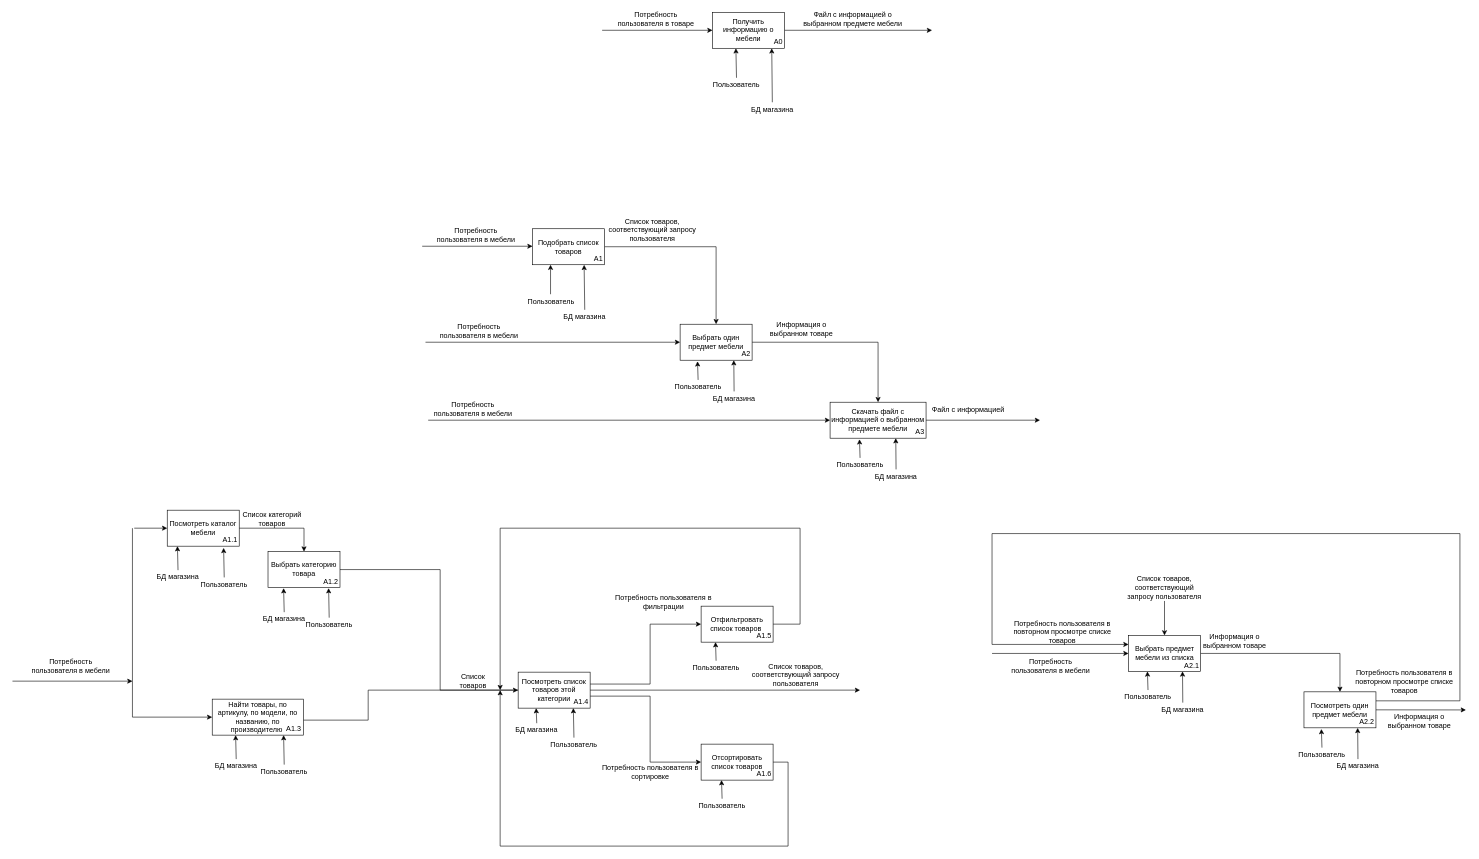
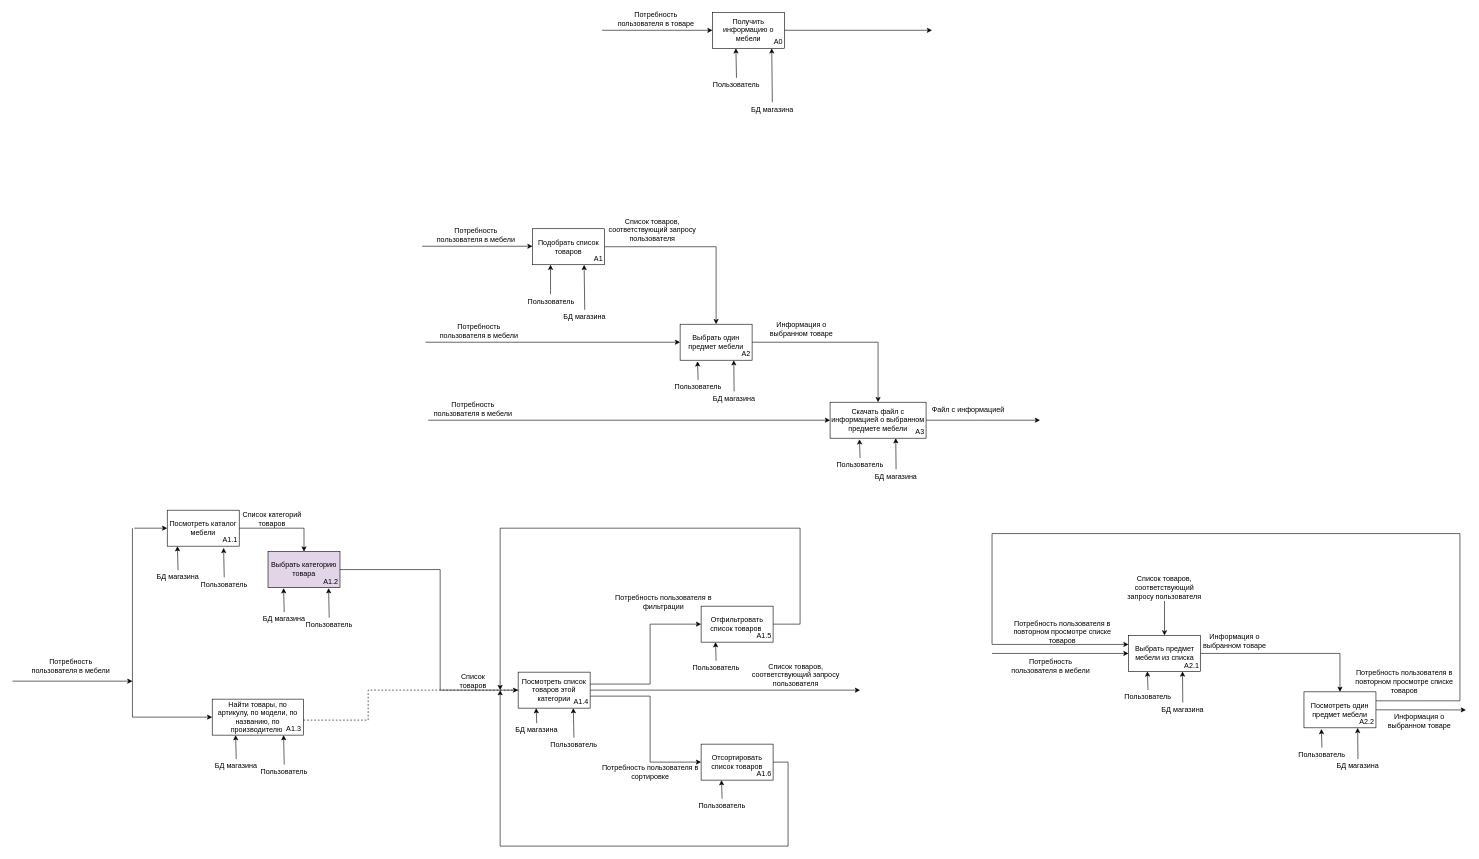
node "Файл с информацией о выбранном предмете мебели": removed
node "Выбрать категорию товара": fillcolor #ffffff -> #e1d5e7
edge "Найти товары, по артикулу, по модели, по названию, по производителю" -> "Посмотреть список товаров этой категории": style solid -> dashed
